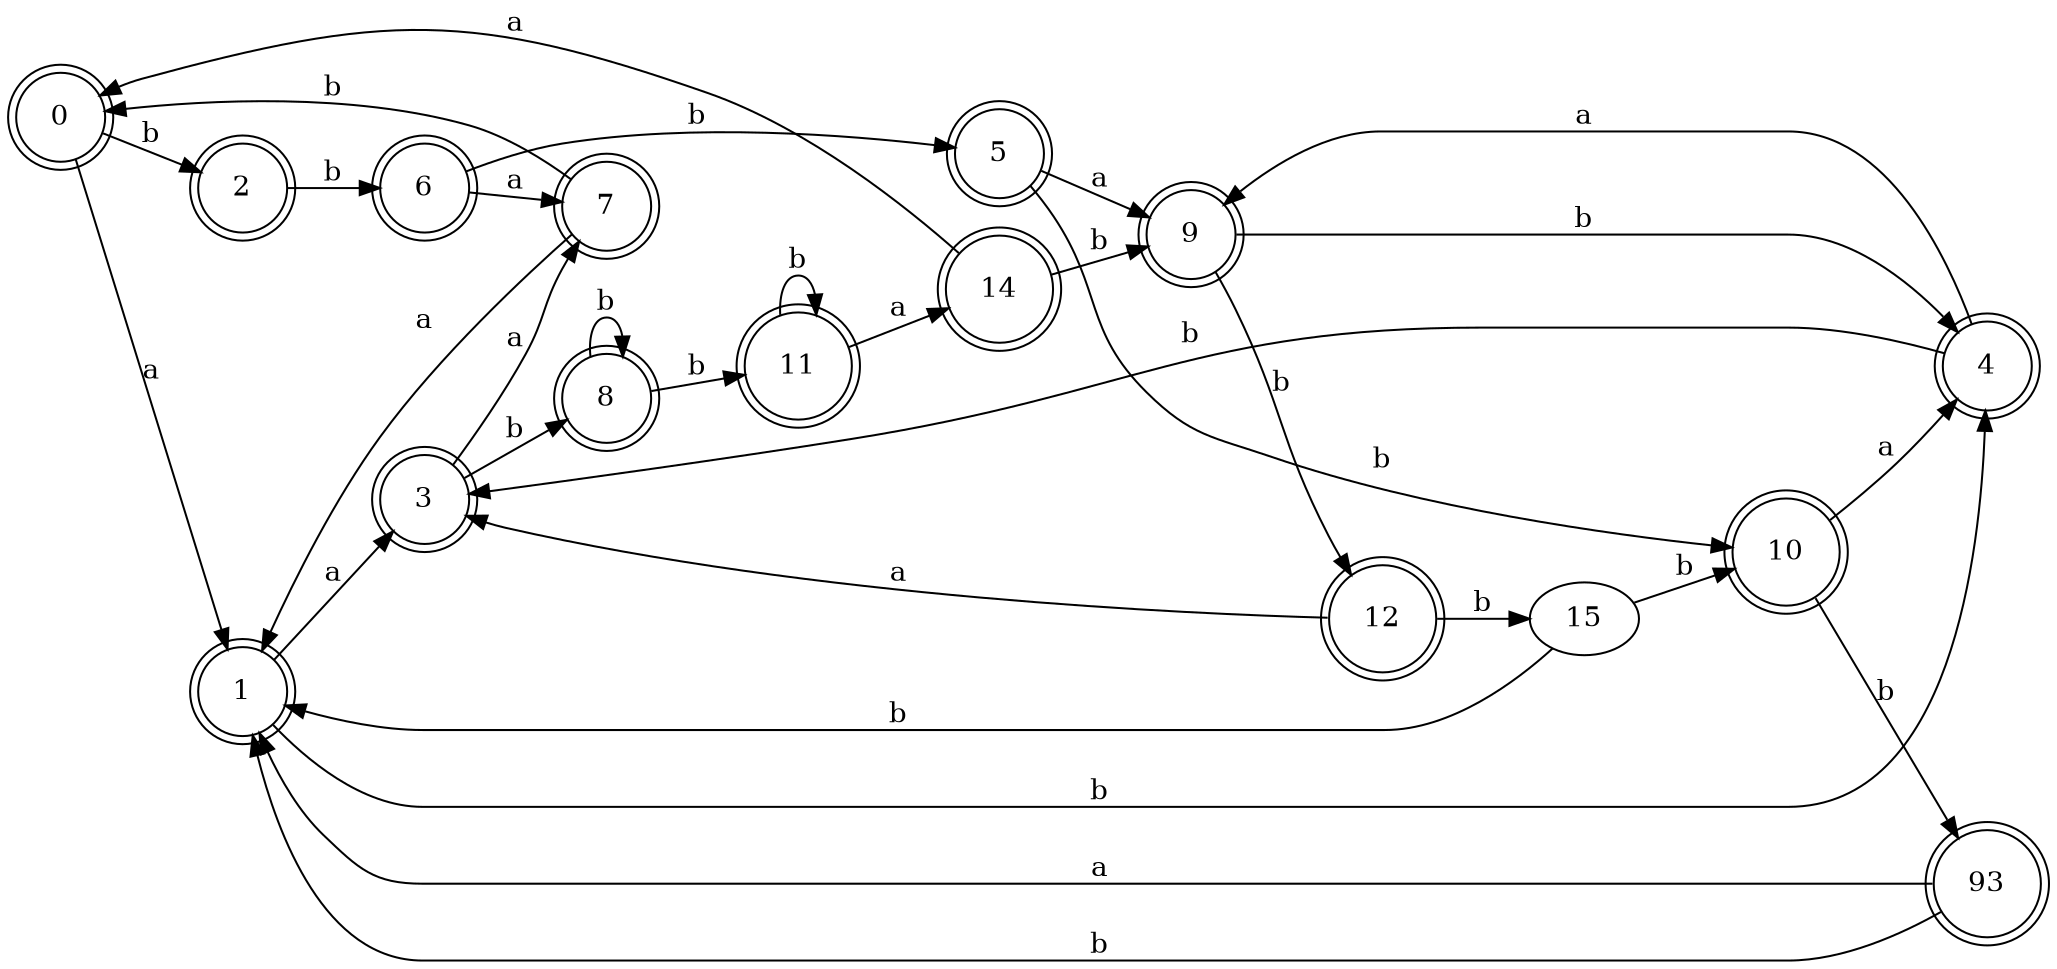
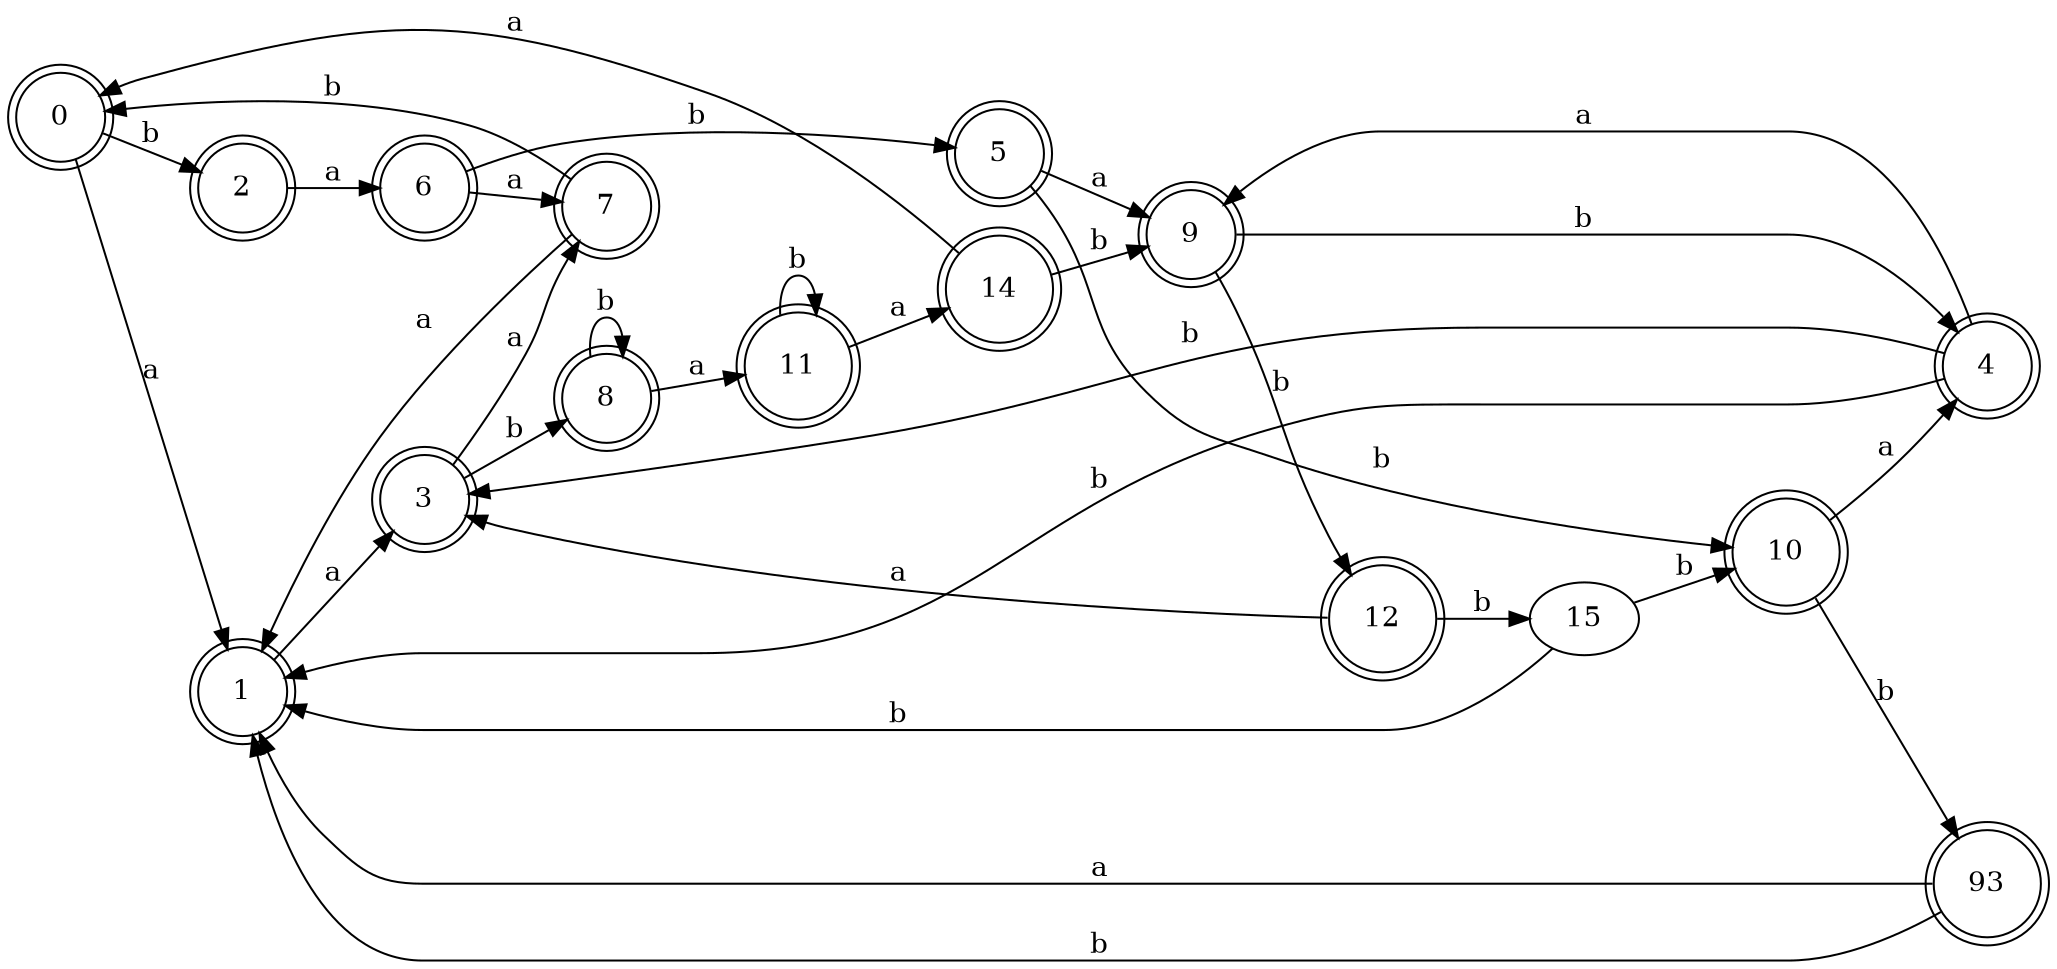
edge "2" -> "6": label "b" -> "a"
edge "8" -> "11": label "b" -> "a"
edge "1" -> "4": reversed
